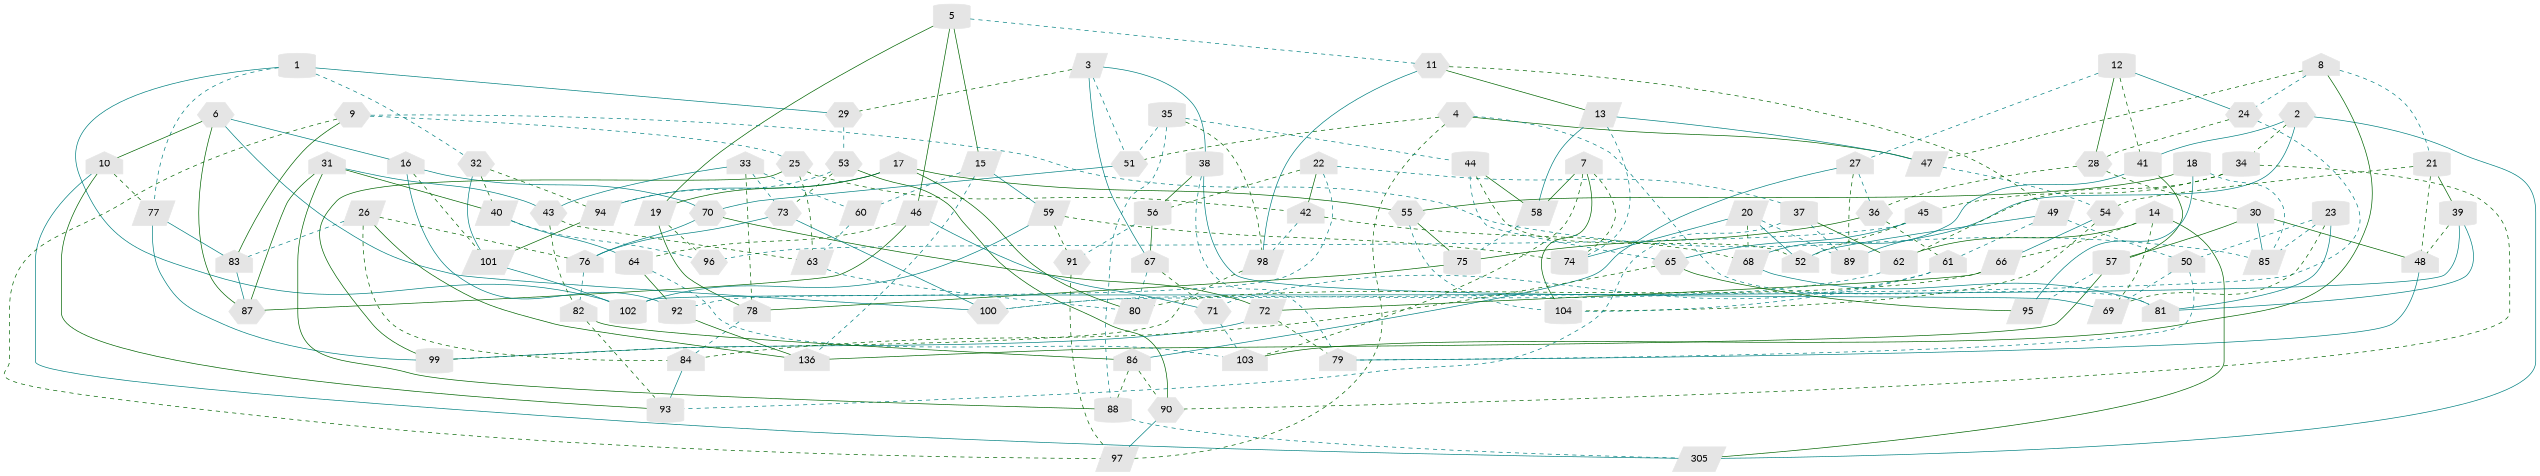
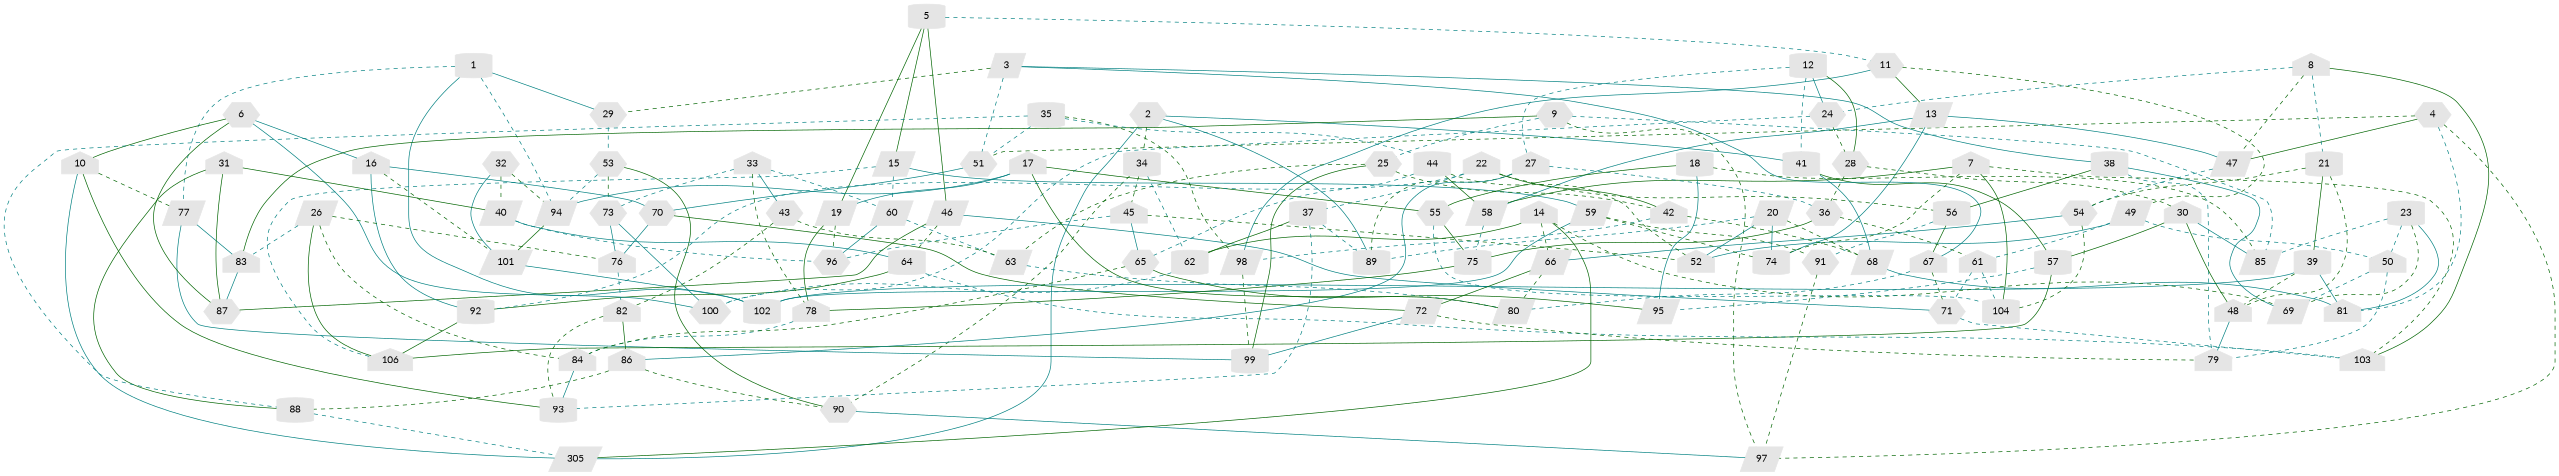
edge "1" -- "32": now "1" -- "94"
edge "12" -- "41": color darkgreen -> teal
edge "31" -- "43": removed
edge "17" -- "19": color darkgreen -> teal
edge "34" -- "62": color darkgreen -> teal
edge "18" -- "85": color teal -> darkgreen
edge "13" -- "74": style dashed -> solid
edge "60" -- "96": added
node "136": label "136" -> "106"
